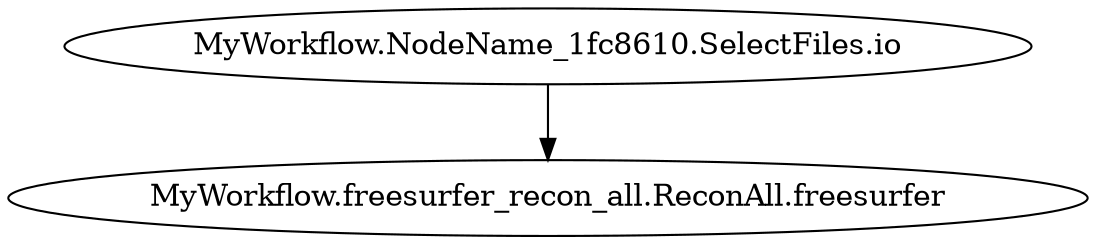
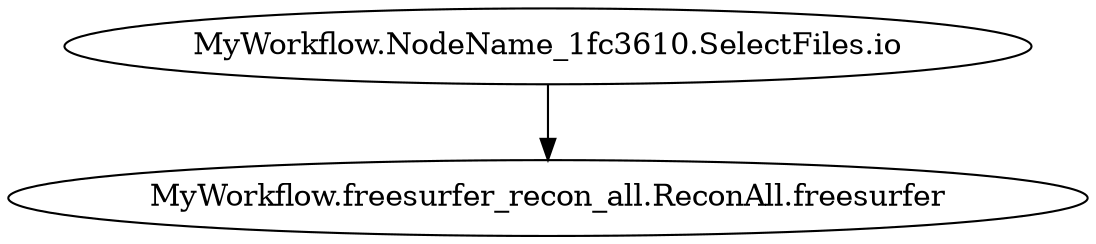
node "MyWorkflow.NodeName_1fc8610.SelectFiles.io": label "MyWorkflow.NodeName_1fc8610.SelectFiles.io" -> "MyWorkflow.NodeName_1fc3610.SelectFiles.io"
